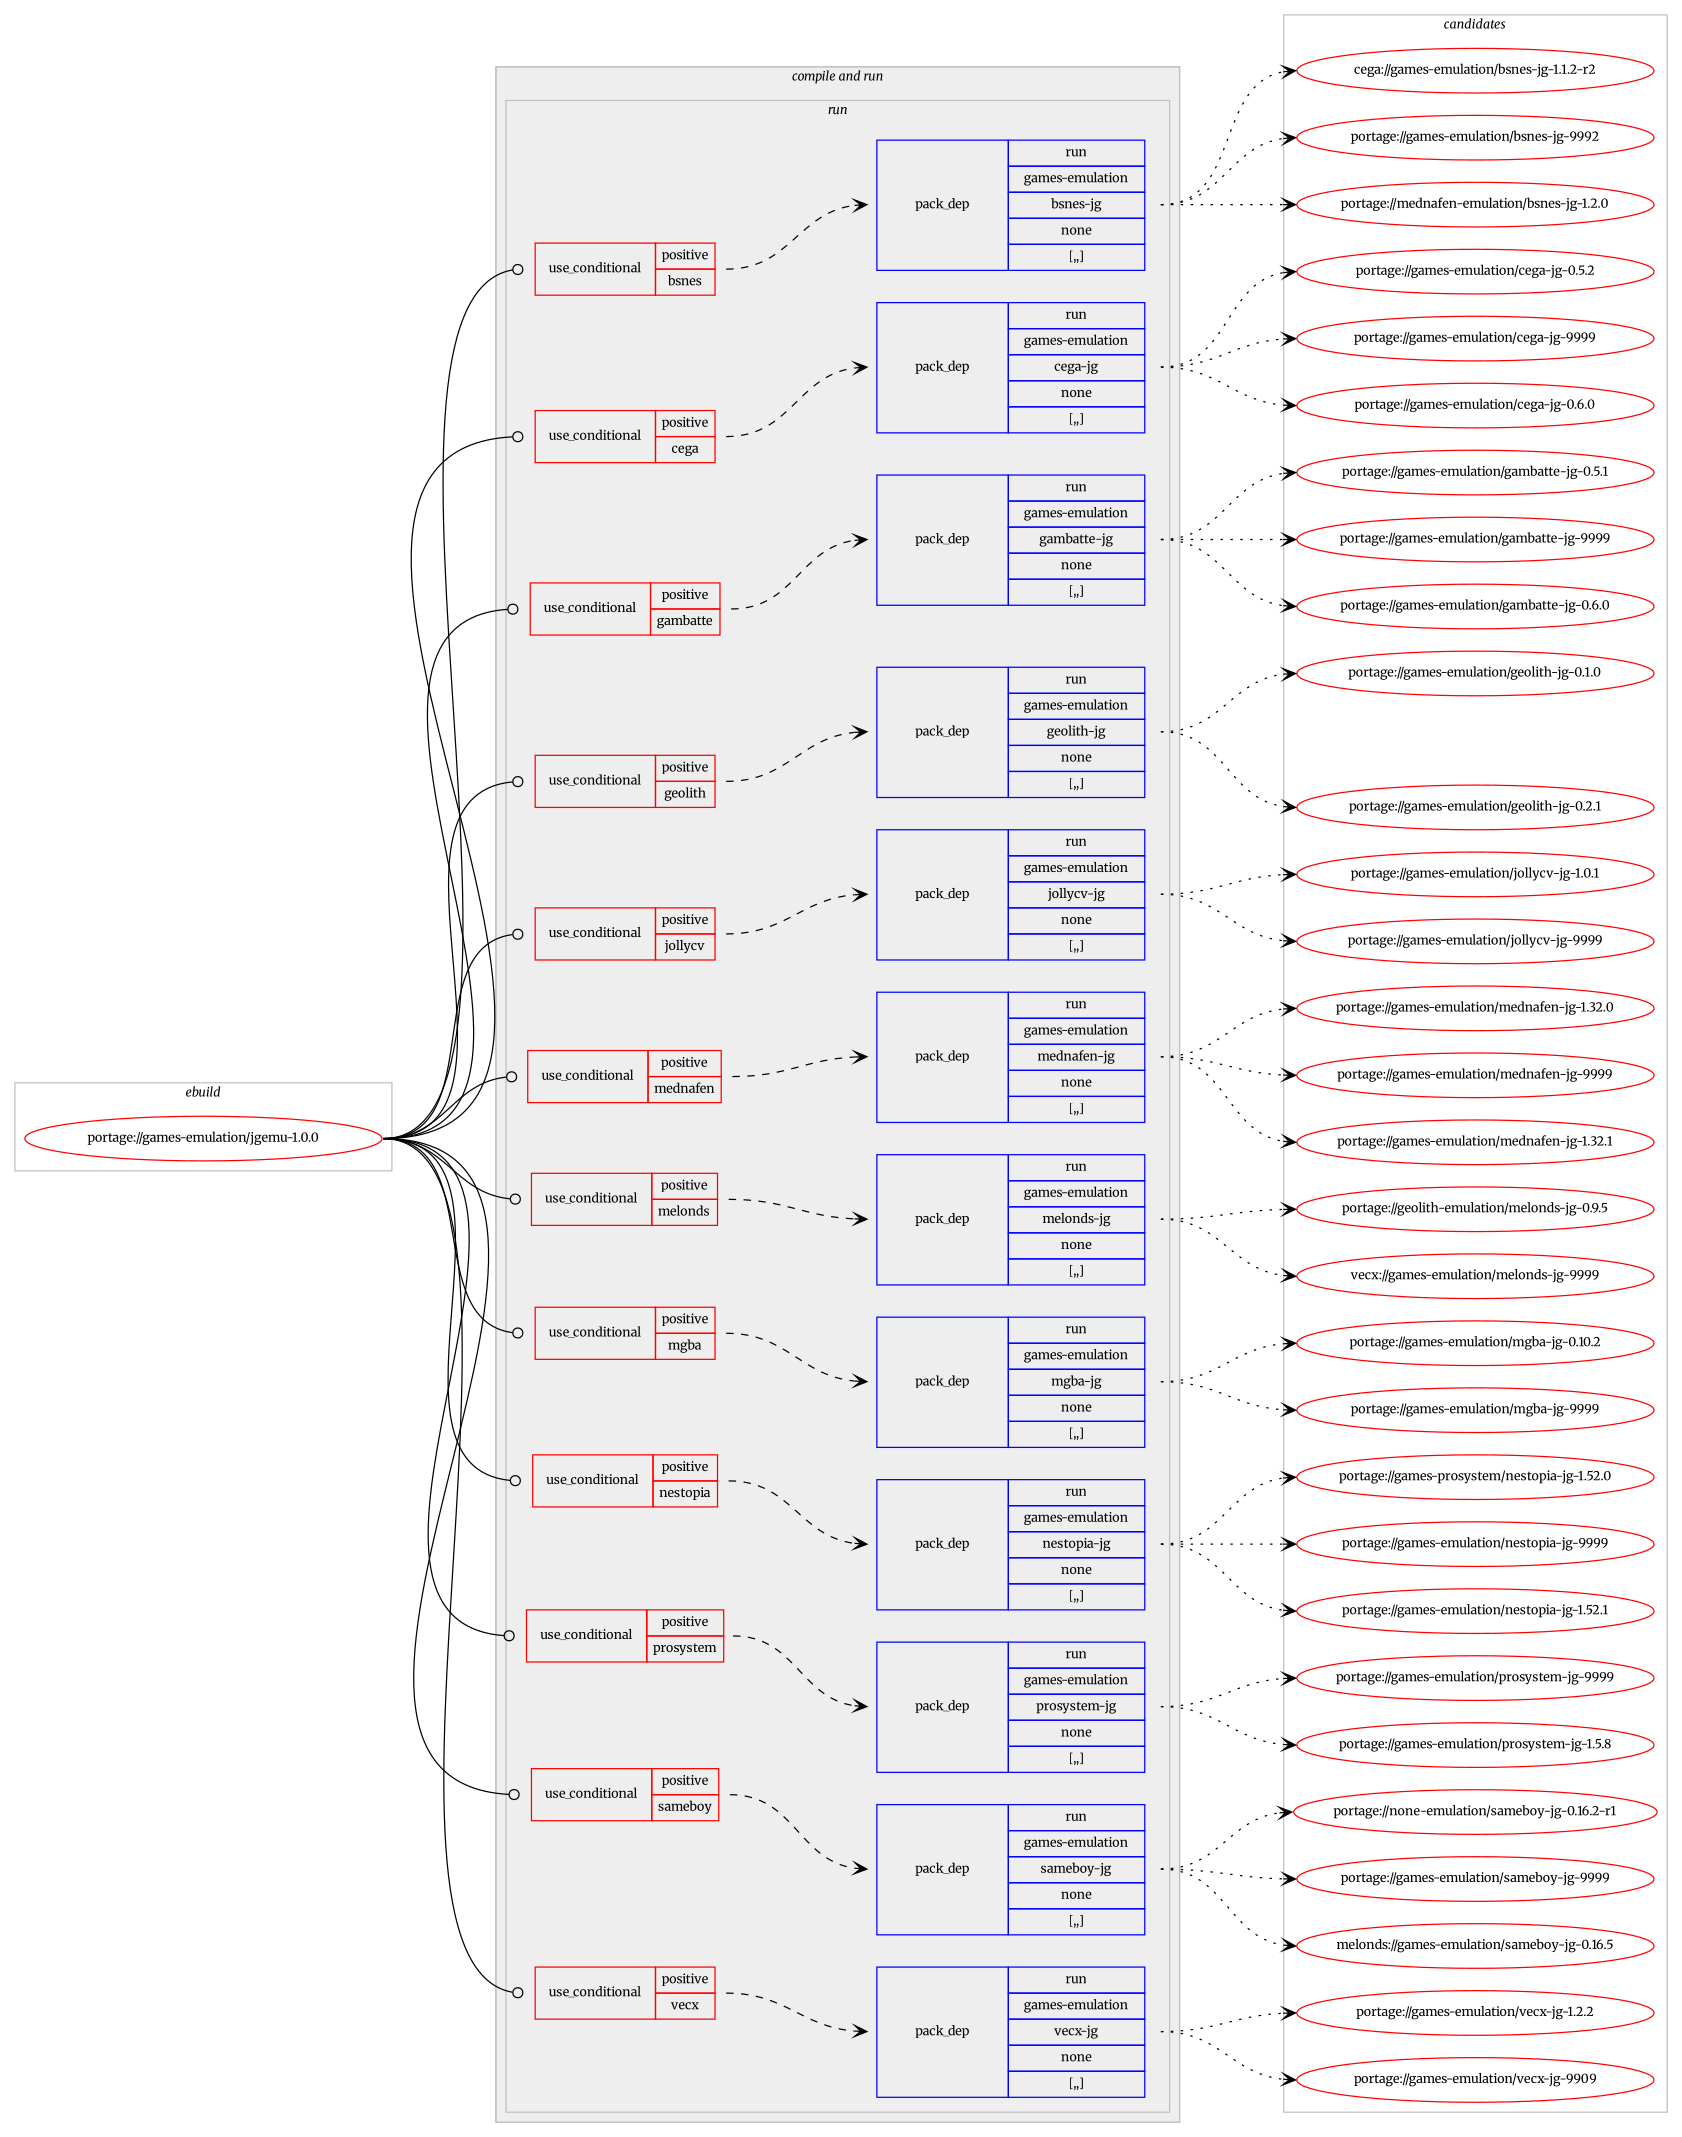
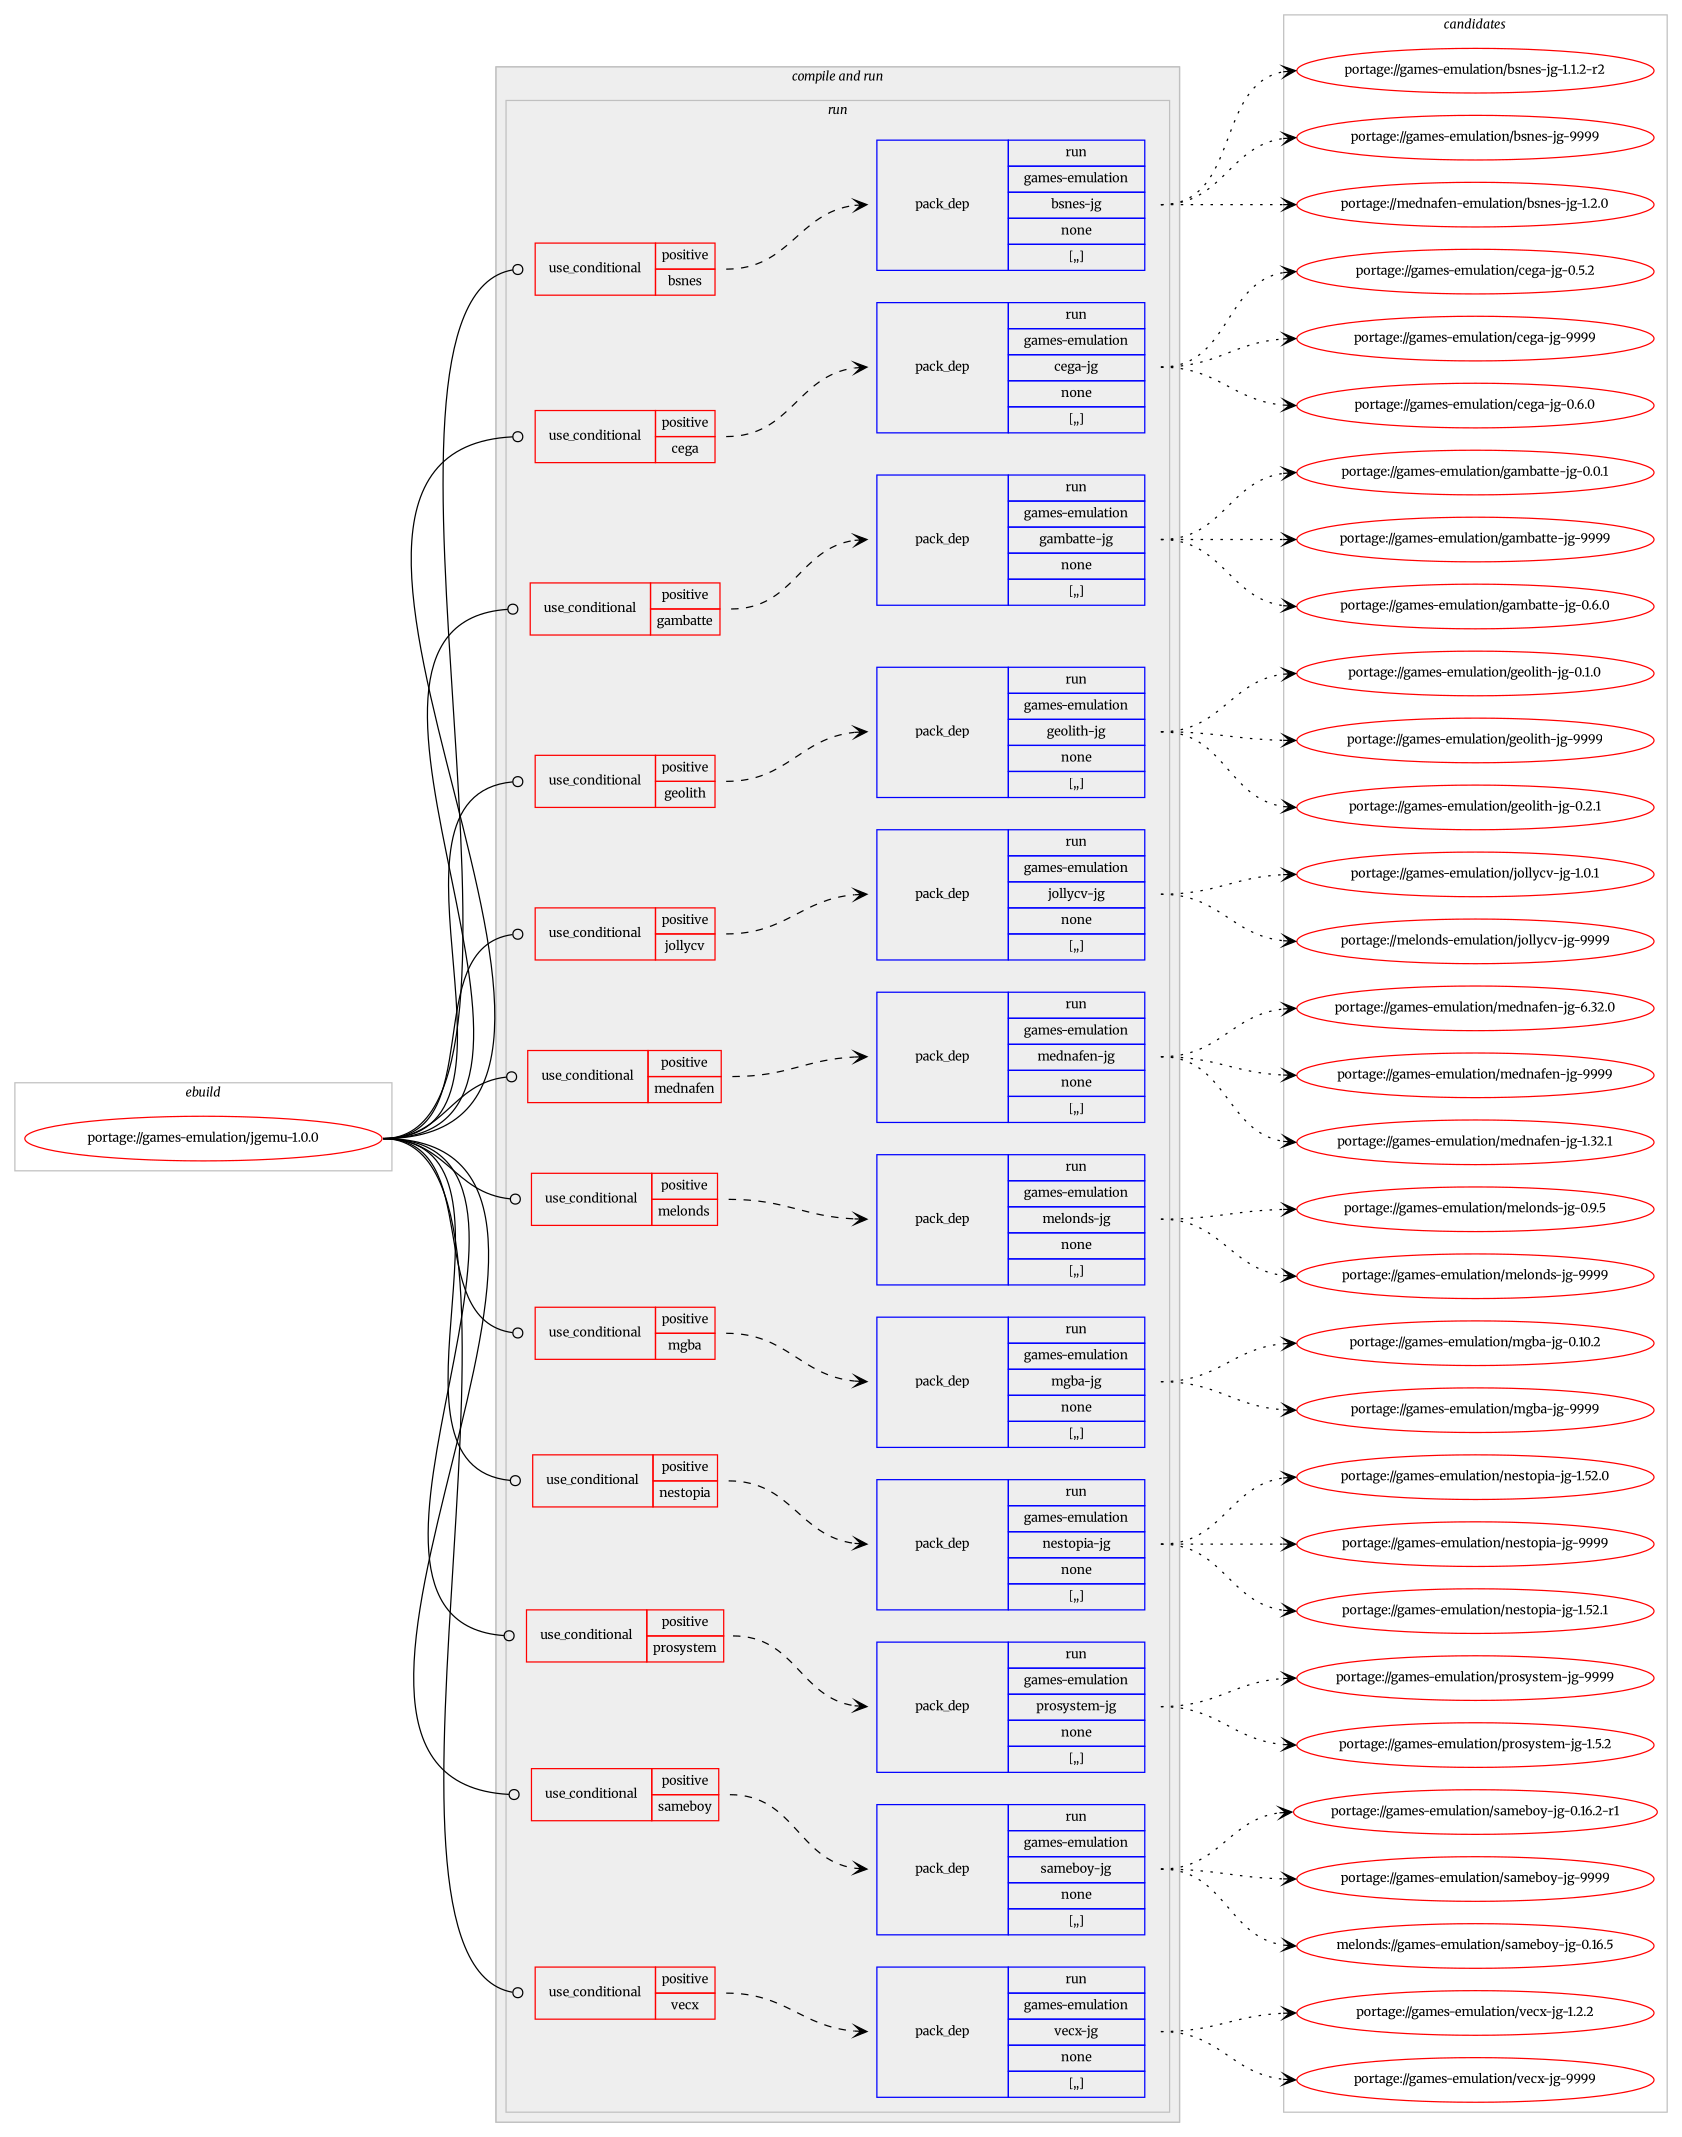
node "cega://games-emulation/bsnes-jg-1.1.2-r2": label "cega://games-emulation/bsnes-jg-1.1.2-r2" -> "portage://games-emulation/bsnes-jg-1.1.2-r2"
node "portage://games-emulation/bsnes-jg-9992": label "portage://games-emulation/bsnes-jg-9992" -> "portage://games-emulation/bsnes-jg-9999"
node "portage://games-emulation/gambatte-jg-0.5.1": label "portage://games-emulation/gambatte-jg-0.5.1" -> "portage://games-emulation/gambatte-jg-0.0.1"
node "portage://games-emulation/geolith-jg-9999": added
node "portage://games-emulation/jollycv-jg-9999": label "portage://games-emulation/jollycv-jg-9999" -> "portage://melonds-emulation/jollycv-jg-9999"
node "portage://games-emulation/mednafen-jg-1.32.0": label "portage://games-emulation/mednafen-jg-1.32.0" -> "portage://games-emulation/mednafen-jg-6.32.0"
node "portage://geolith-emulation/melonds-jg-0.9.5": label "portage://geolith-emulation/melonds-jg-0.9.5" -> "portage://games-emulation/melonds-jg-0.9.5"
node "vecx://games-emulation/melonds-jg-9999": label "vecx://games-emulation/melonds-jg-9999" -> "portage://games-emulation/melonds-jg-9999"
node "portage://games-prosystem/nestopia-jg-1.52.0": label "portage://games-prosystem/nestopia-jg-1.52.0" -> "portage://games-emulation/nestopia-jg-1.52.0"
node "portage://games-emulation/prosystem-jg-1.5.8": label "portage://games-emulation/prosystem-jg-1.5.8" -> "portage://games-emulation/prosystem-jg-1.5.2"
node "portage://none-emulation/sameboy-jg-0.16.2-r1": label "portage://none-emulation/sameboy-jg-0.16.2-r1" -> "portage://games-emulation/sameboy-jg-0.16.2-r1"
node "portage://games-emulation/vecx-jg-9909": label "portage://games-emulation/vecx-jg-9909" -> "portage://games-emulation/vecx-jg-9999"
